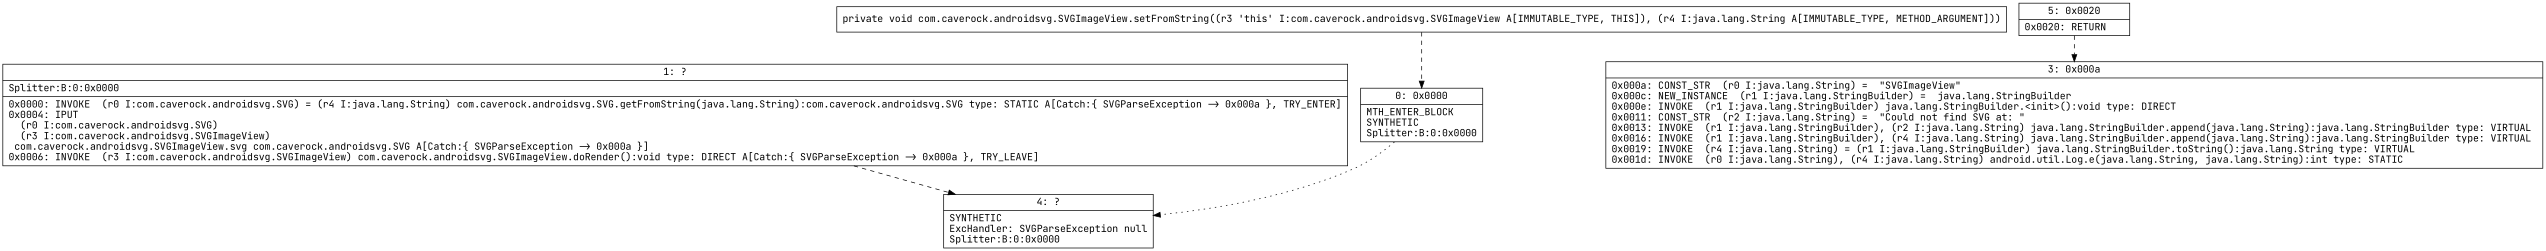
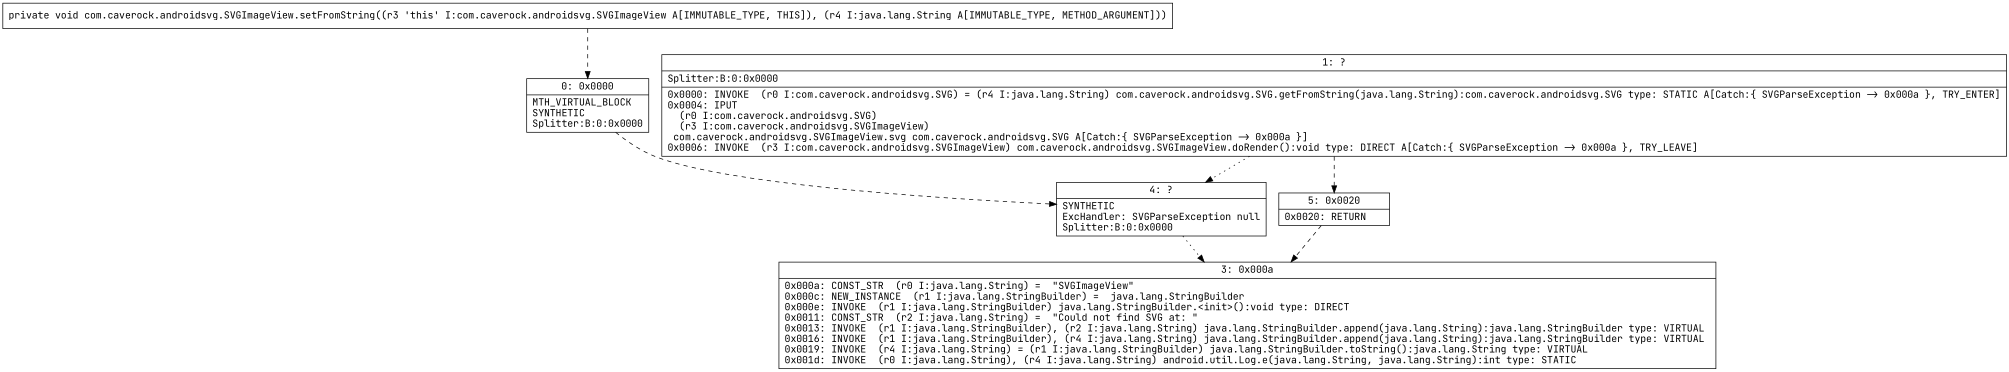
node "0: 0x0000": text "MTH_ENTER_BLOCK" -> "MTH_VIRTUAL_BLOCK"
edge "1: ?" -> "5: 0x0020": added
edge "1: ?" -> "4: ?": style dashed -> dotted
edge "0: 0x0000" -> "4: ?": style dotted -> dashed
edge "4: ?" -> "3: 0x000a": added
